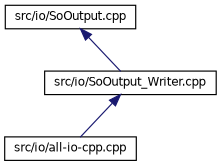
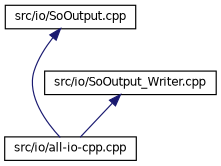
edge "src/io/SoOutput_Writer.cpp" -> "src/io/SoOutput.cpp": now "src/io/all-io-cpp.cpp" -> "src/io/SoOutput.cpp"
